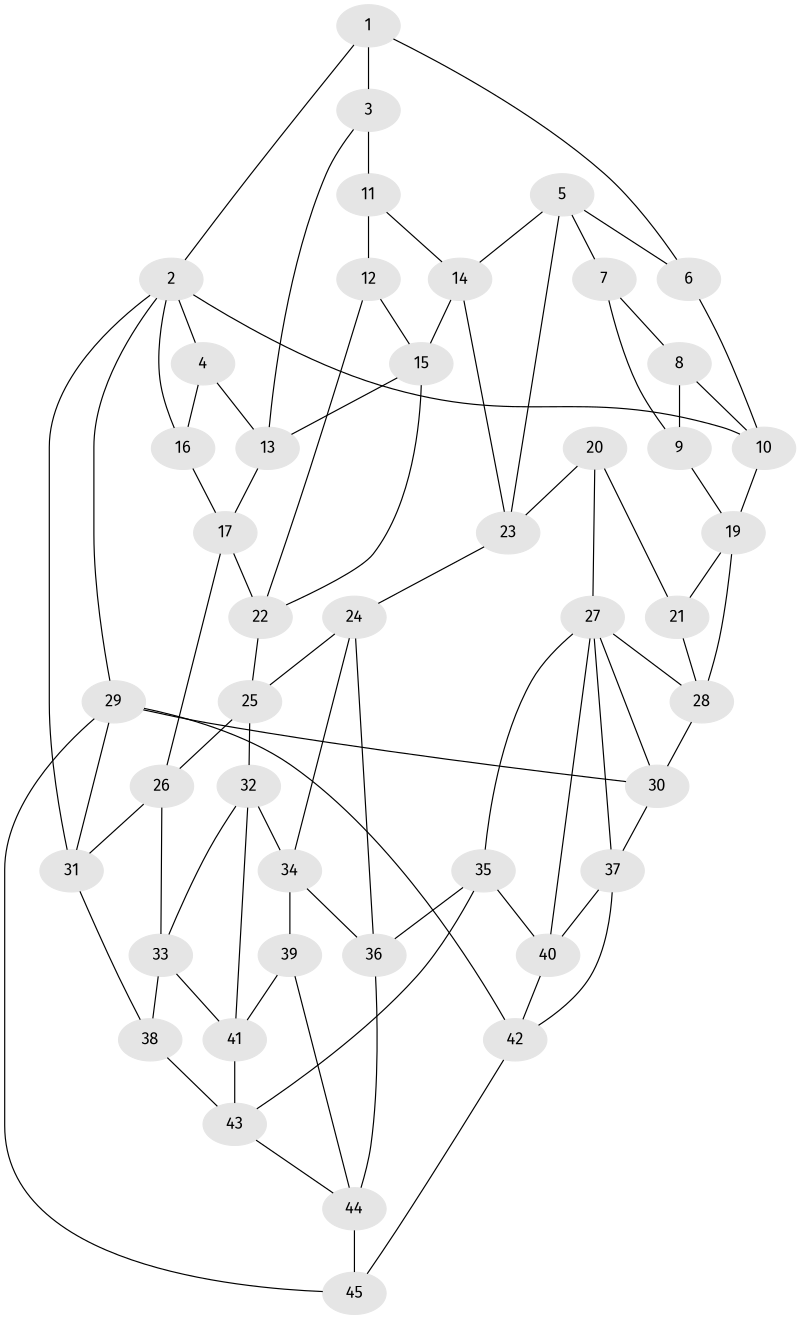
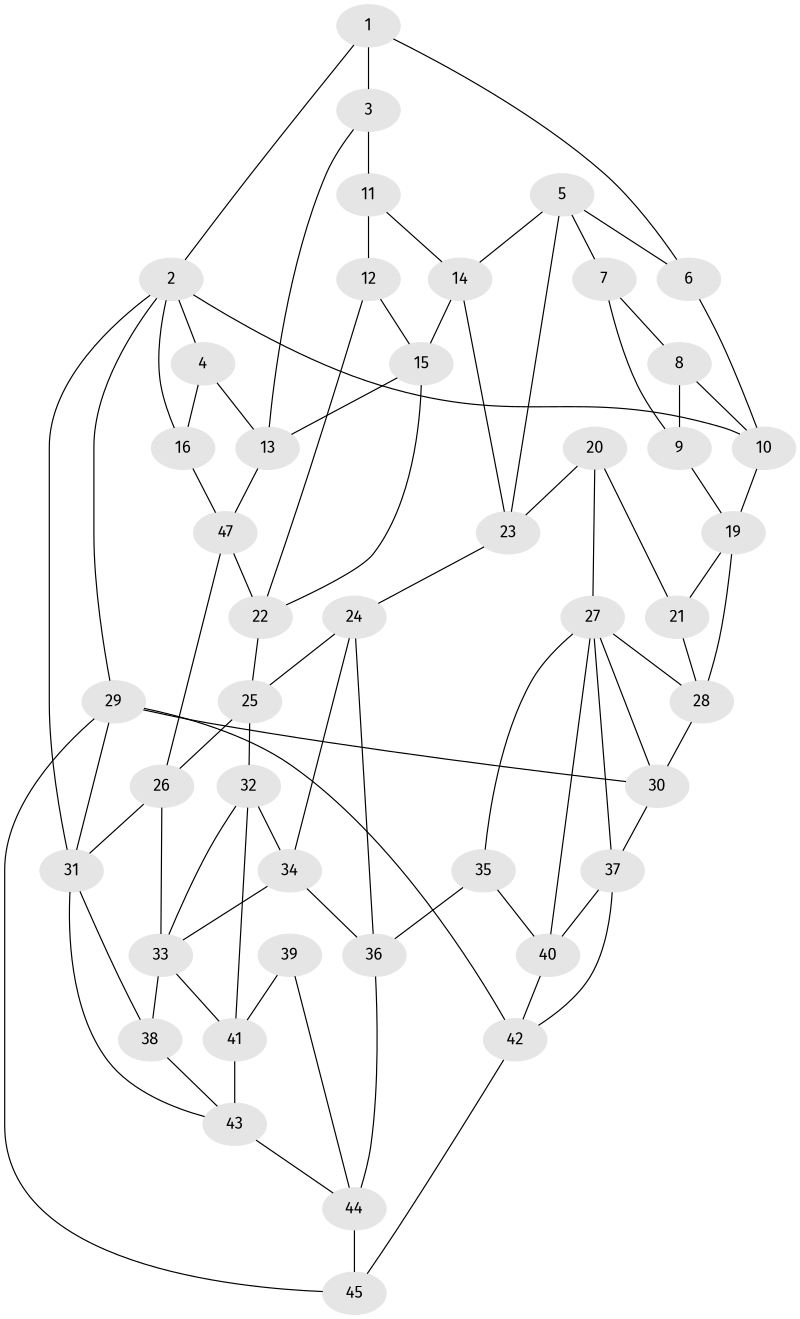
node "17": label "17" -> "47"
edge "34" -- "39": now "34" -- "33"
edge "35" -- "43": now "31" -- "43"
